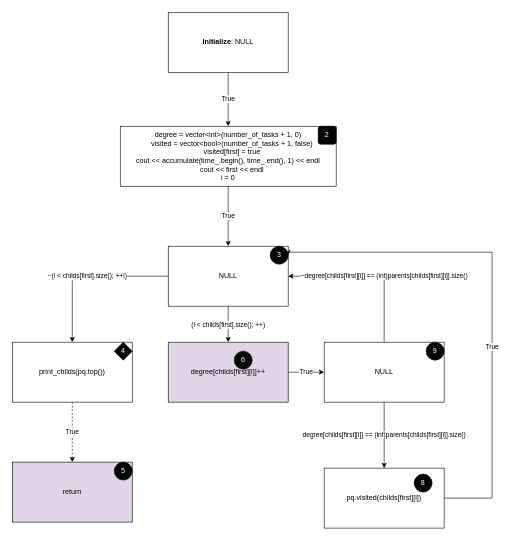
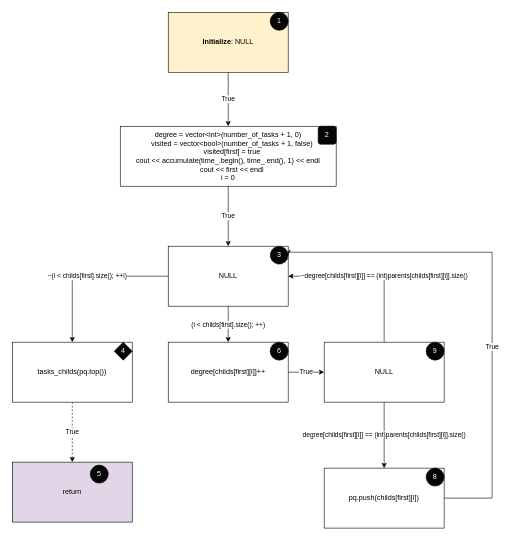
node "1": added
node "Initialize: NULL": fillcolor #ffffff -> #fff2cc
node "3": style solid -> dashed
node "6": moved (243, 360) -> (279, 351)
node "print_childs(pq.top())": label "print_childs(pq.top())" -> "tasks_childs(pq.top())"
node "degree[childs[first][i]]++": fillcolor #e1d5e7 -> #ffffff
node "5": moved (123, 471) -> (99, 474)
node "8": moved (423, 483) -> (435, 477)
node "pq.visited(childs[first][i])": label "pq.visited(childs[first][i])" -> "pq.push(childs[first][i])"
